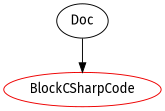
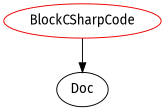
edge "Doc" -> "BlockCSharpCode": reversed
